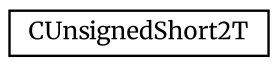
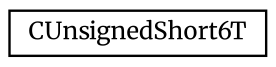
node "CUnsignedShort2T": label "CUnsignedShort2T" -> "CUnsignedShort6T"
